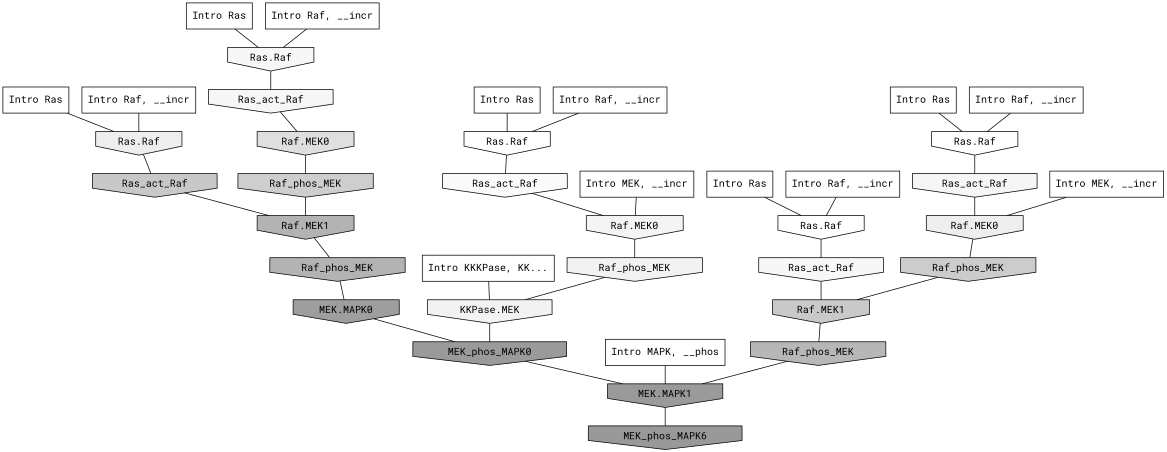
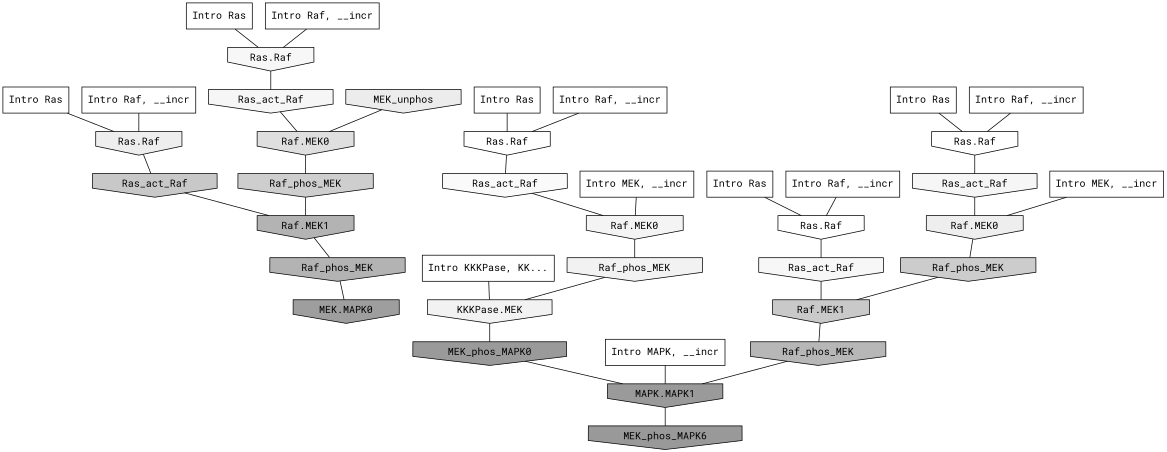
node "MEK_unphos": added
node "KKPase.MEK": label "KKPase.MEK" -> "KKKPase.MEK"
edge "MEK.MAPK0" -- "MEK_phos_MAPK0": removed
node "Intro MAPK, __phos": label "Intro MAPK, __phos" -> "Intro MAPK, __incr"
node "MEK.MAPK1": label "MEK.MAPK1" -> "MAPK.MAPK1"
